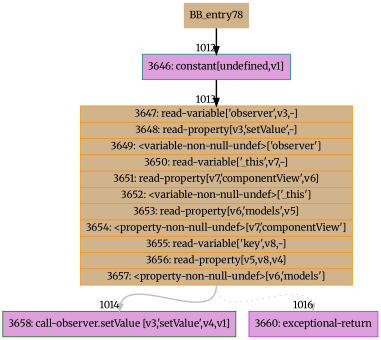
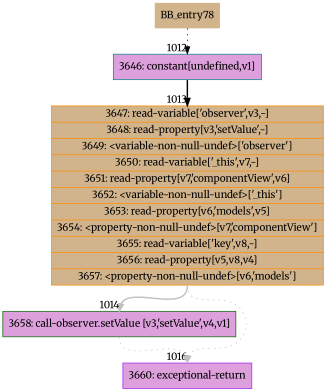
edge "BB_entry78" -> "3646: constant[undefined,v1]": style bold -> dotted
edge "3658: call-observer.setValue [v3,'setValue',v4,v1]" -> "3660: exceptional-return": added
